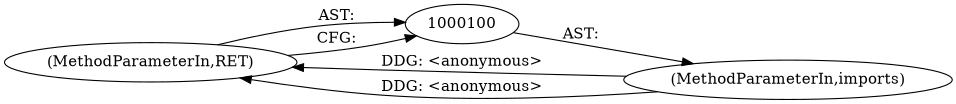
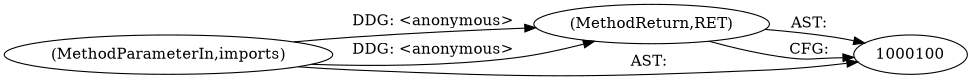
edge "1000100" -> "(MethodParameterIn,imports)": reversed
node "(MethodParameterIn,RET)": label "(MethodParameterIn,RET)" -> "(MethodReturn,RET)"
